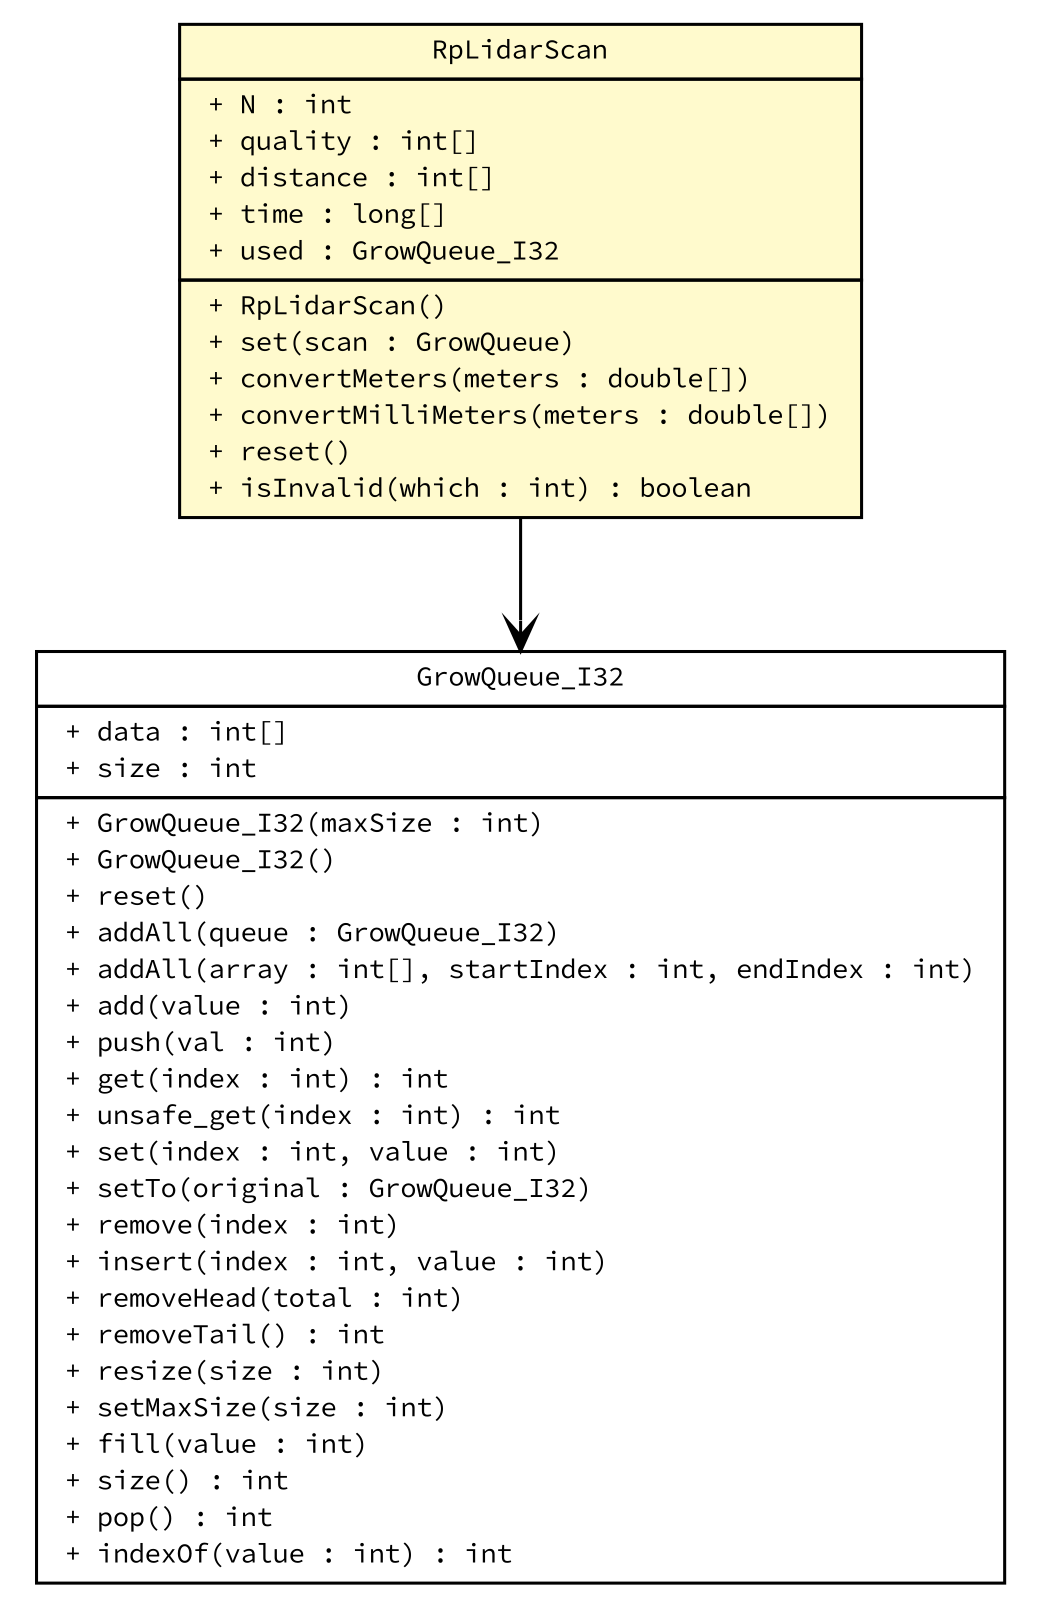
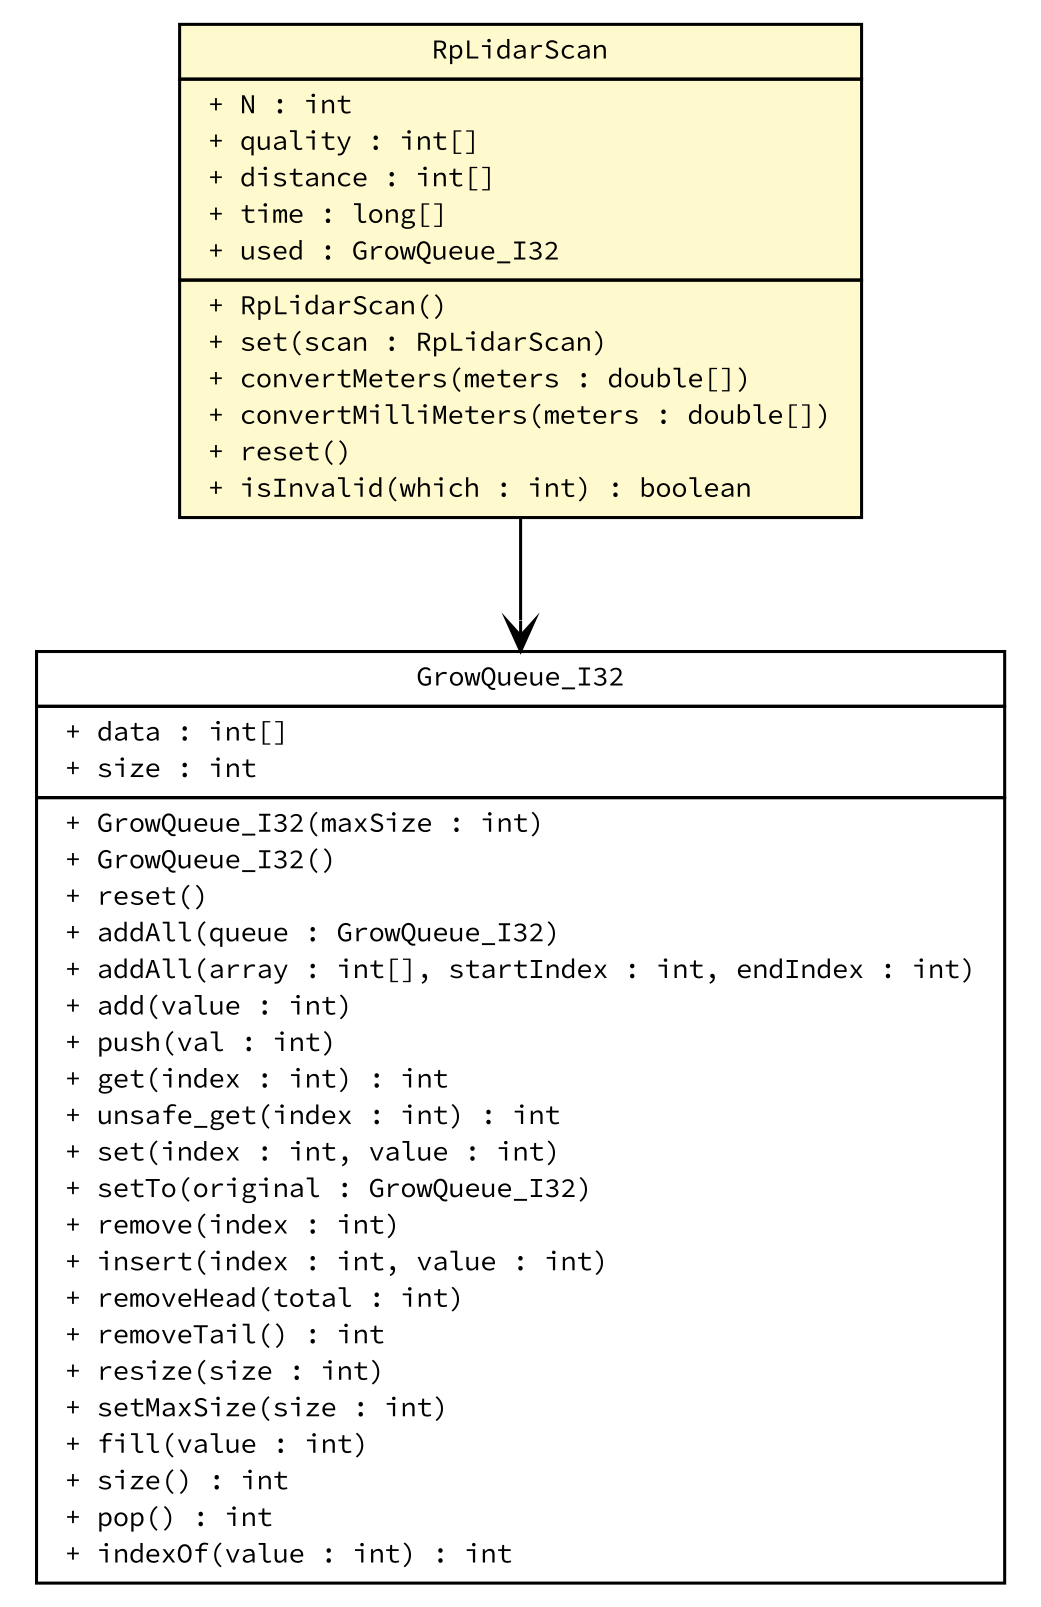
node "RpLidarScan": text "+ set(scan : GrowQueue)" -> "+ set(scan : RpLidarScan)"
